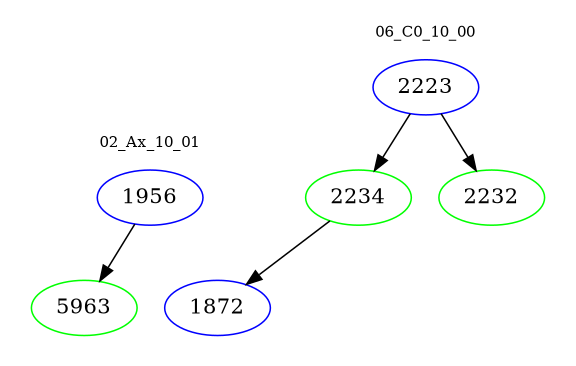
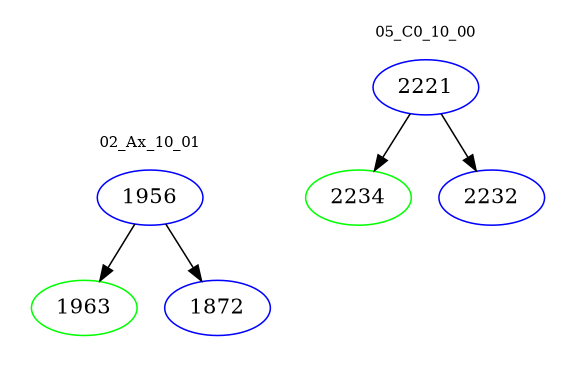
cluster "06_C0_10_00": label "06_C0_10_00" -> "05_C0_10_00"
node "2223": label "2223" -> "2221"
node "2232": color green -> blue
edge "2234" -> "1872": now "1956" -> "1872"
node "5963": label "5963" -> "1963"
